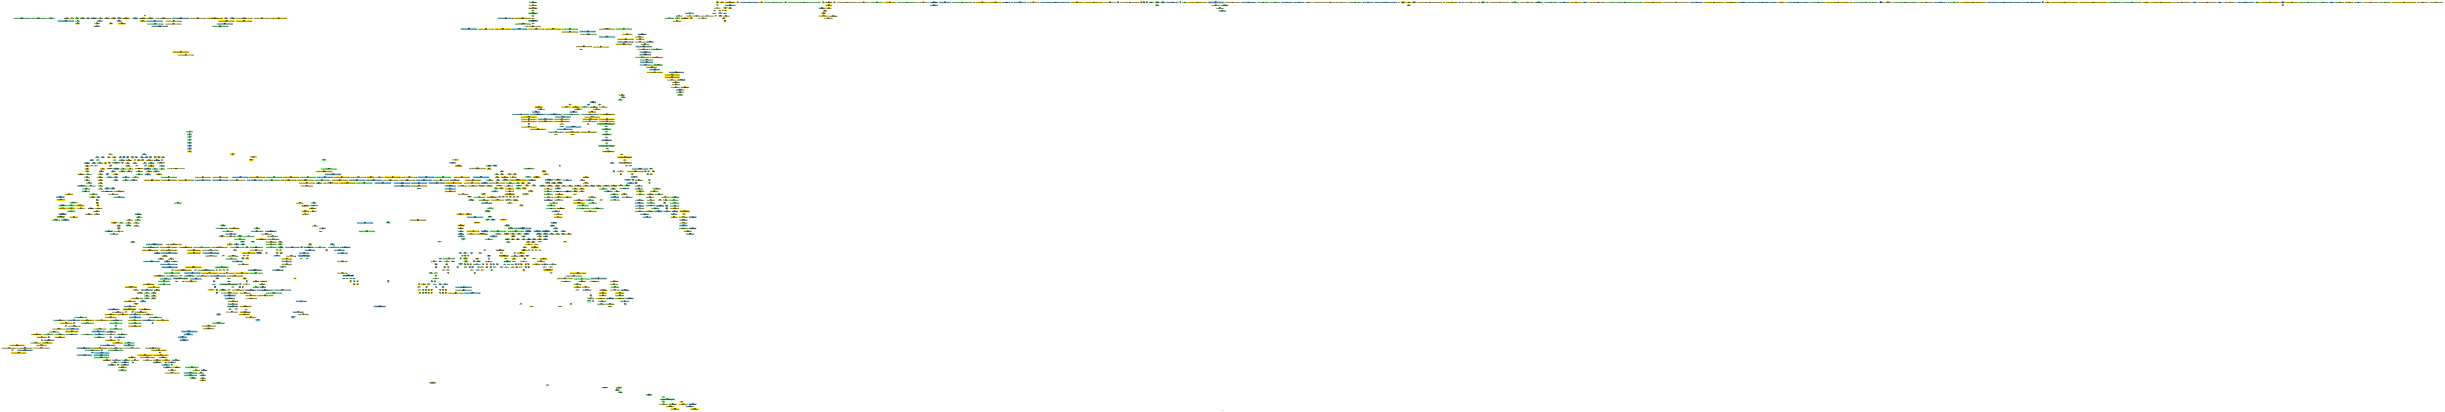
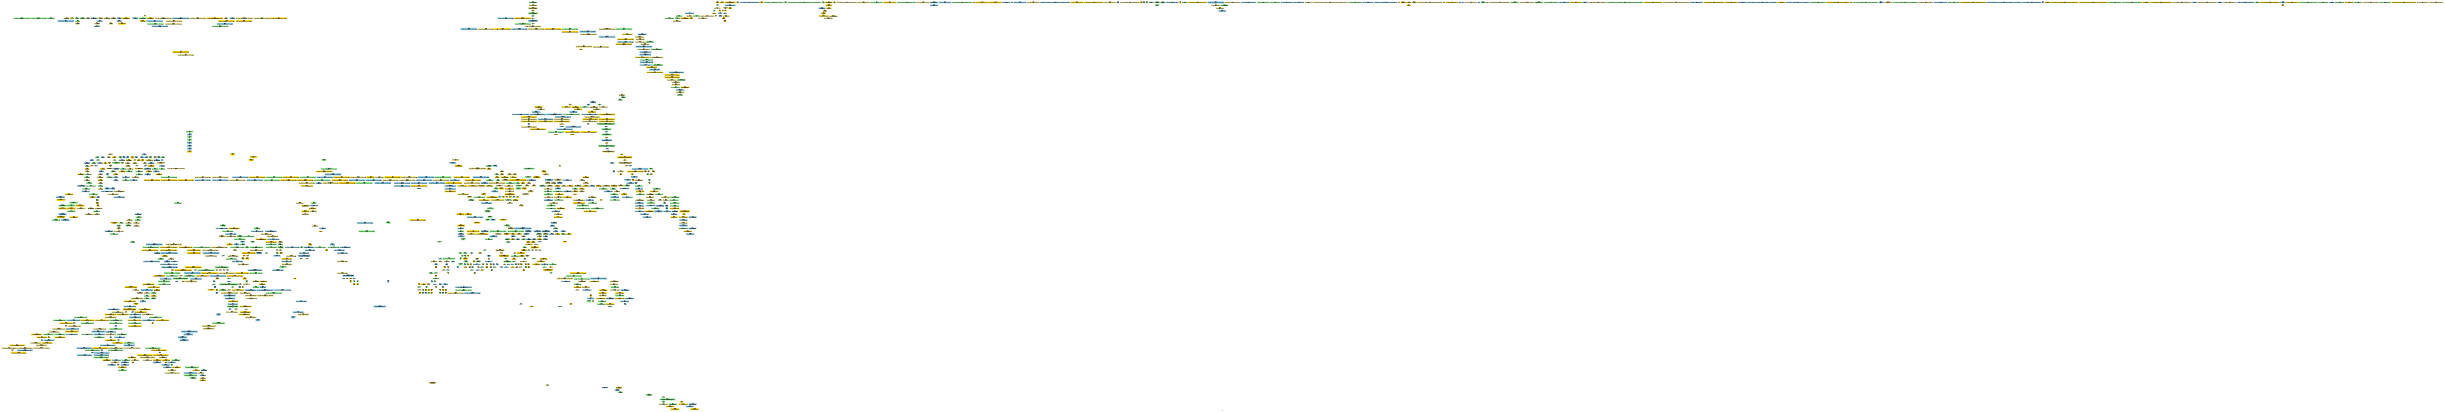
node "NodeID: 442": fillcolor gold -> skyblue
